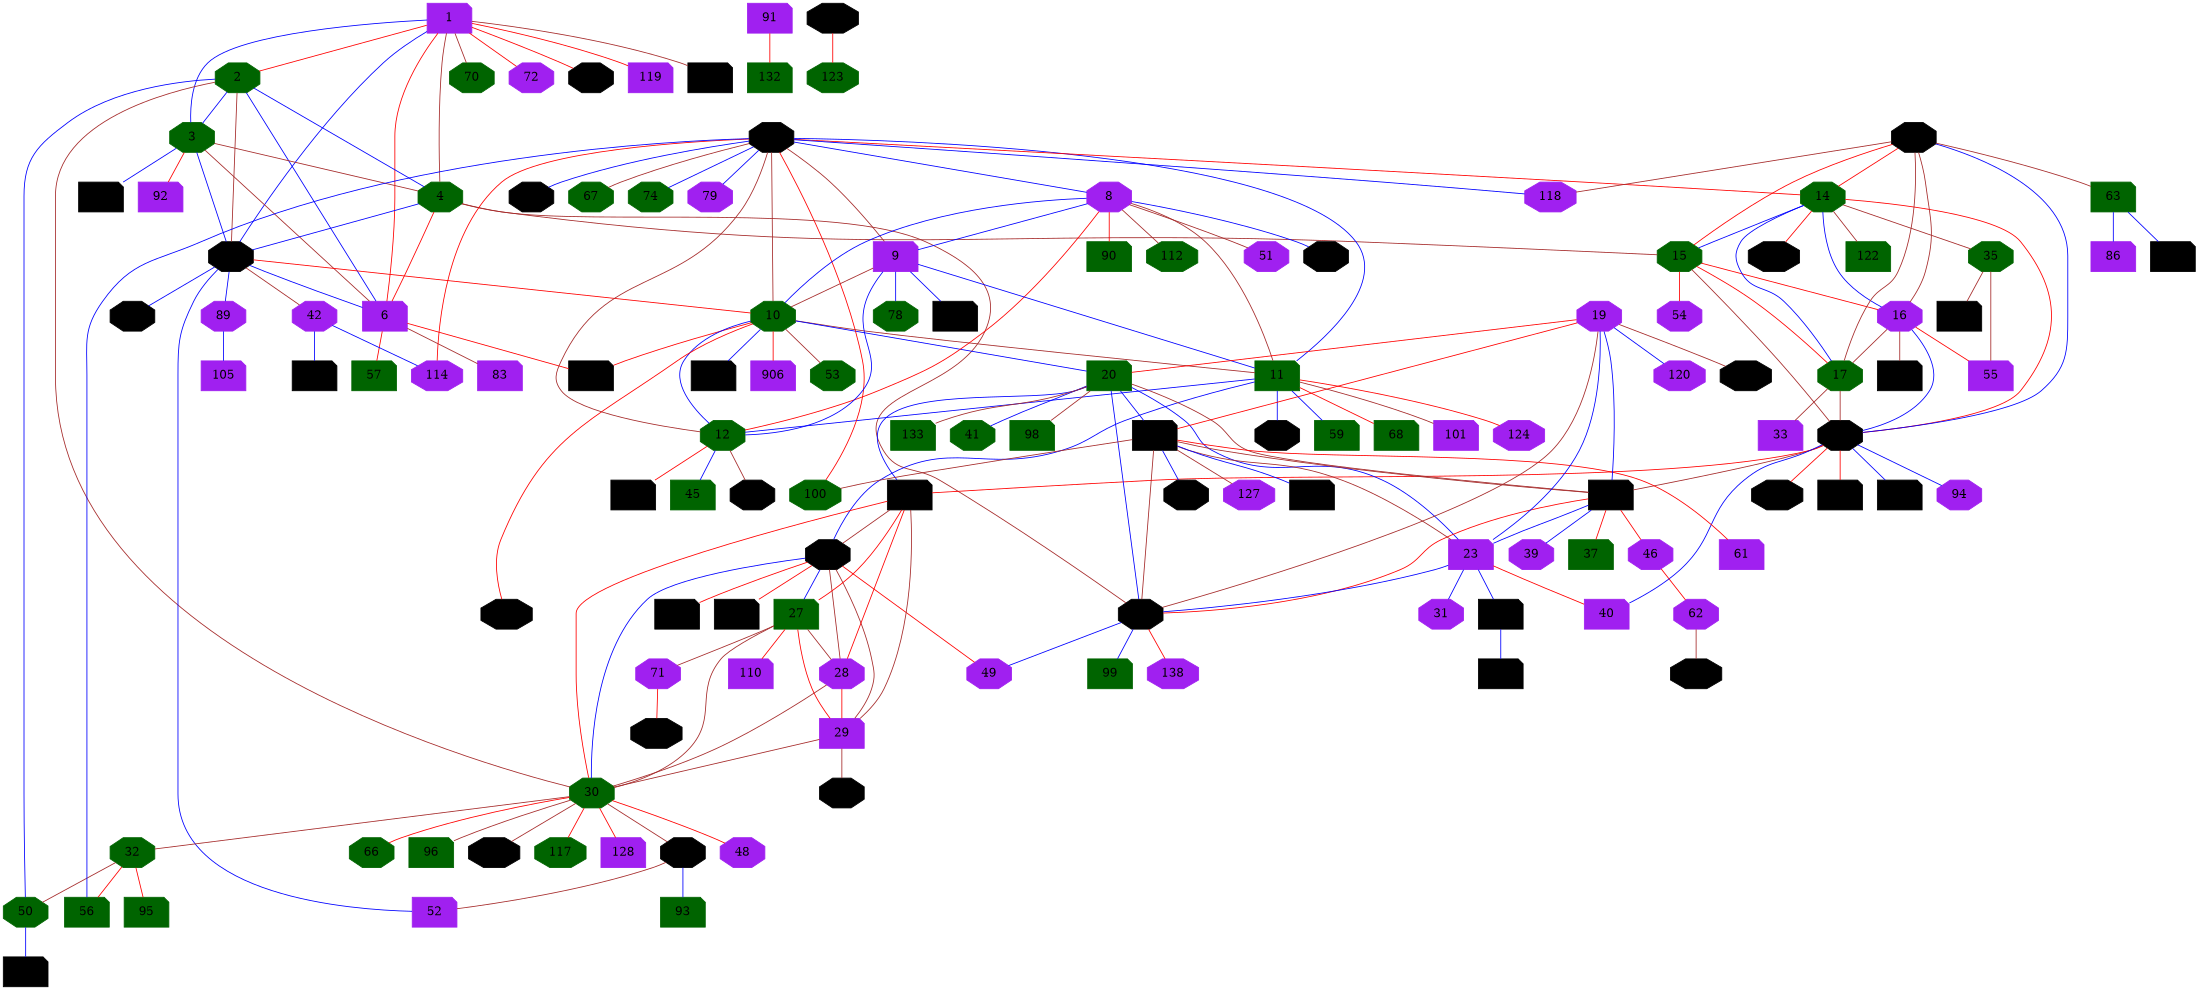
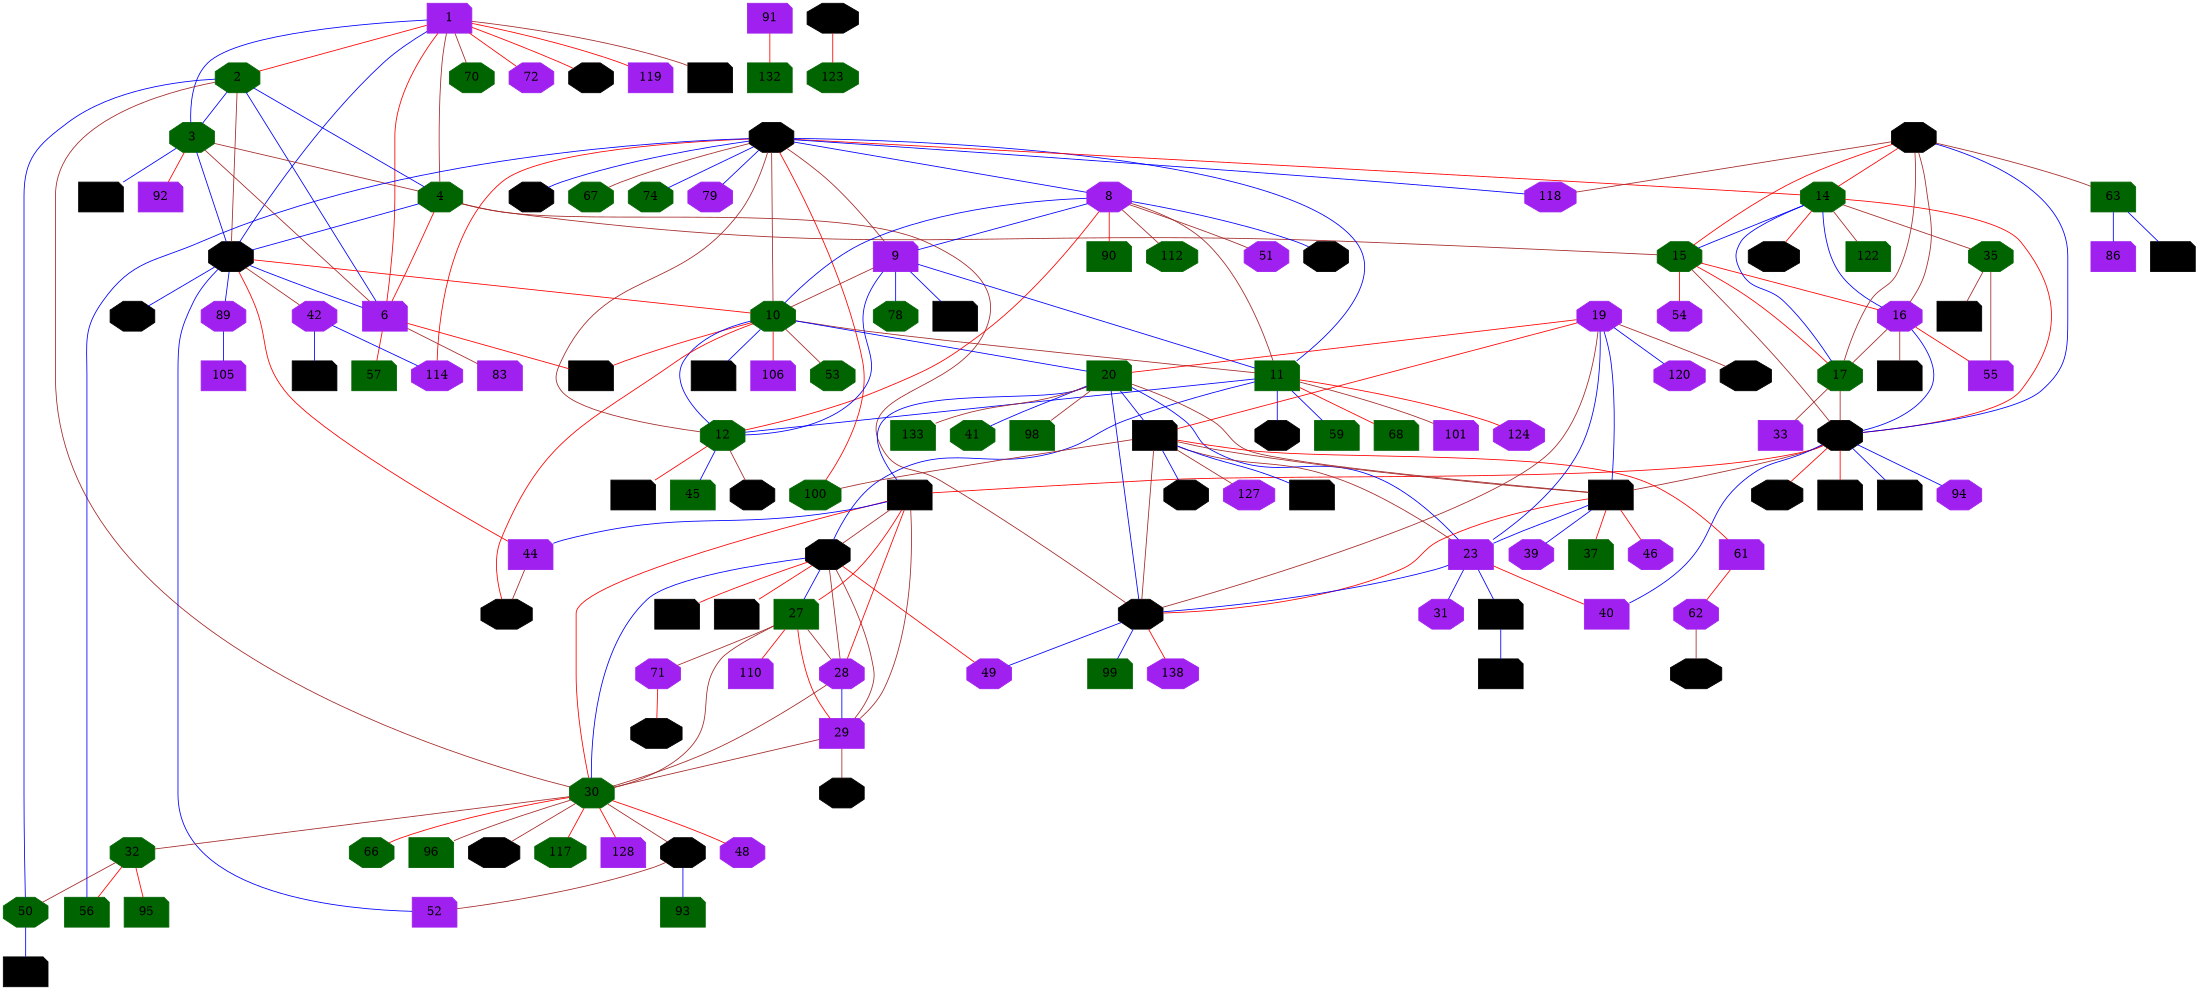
node "906": label "906" -> "106"
node "44": added
edge "46" -- "62": now "61" -- "62"
edge "28" -- "29": color red -> blue
